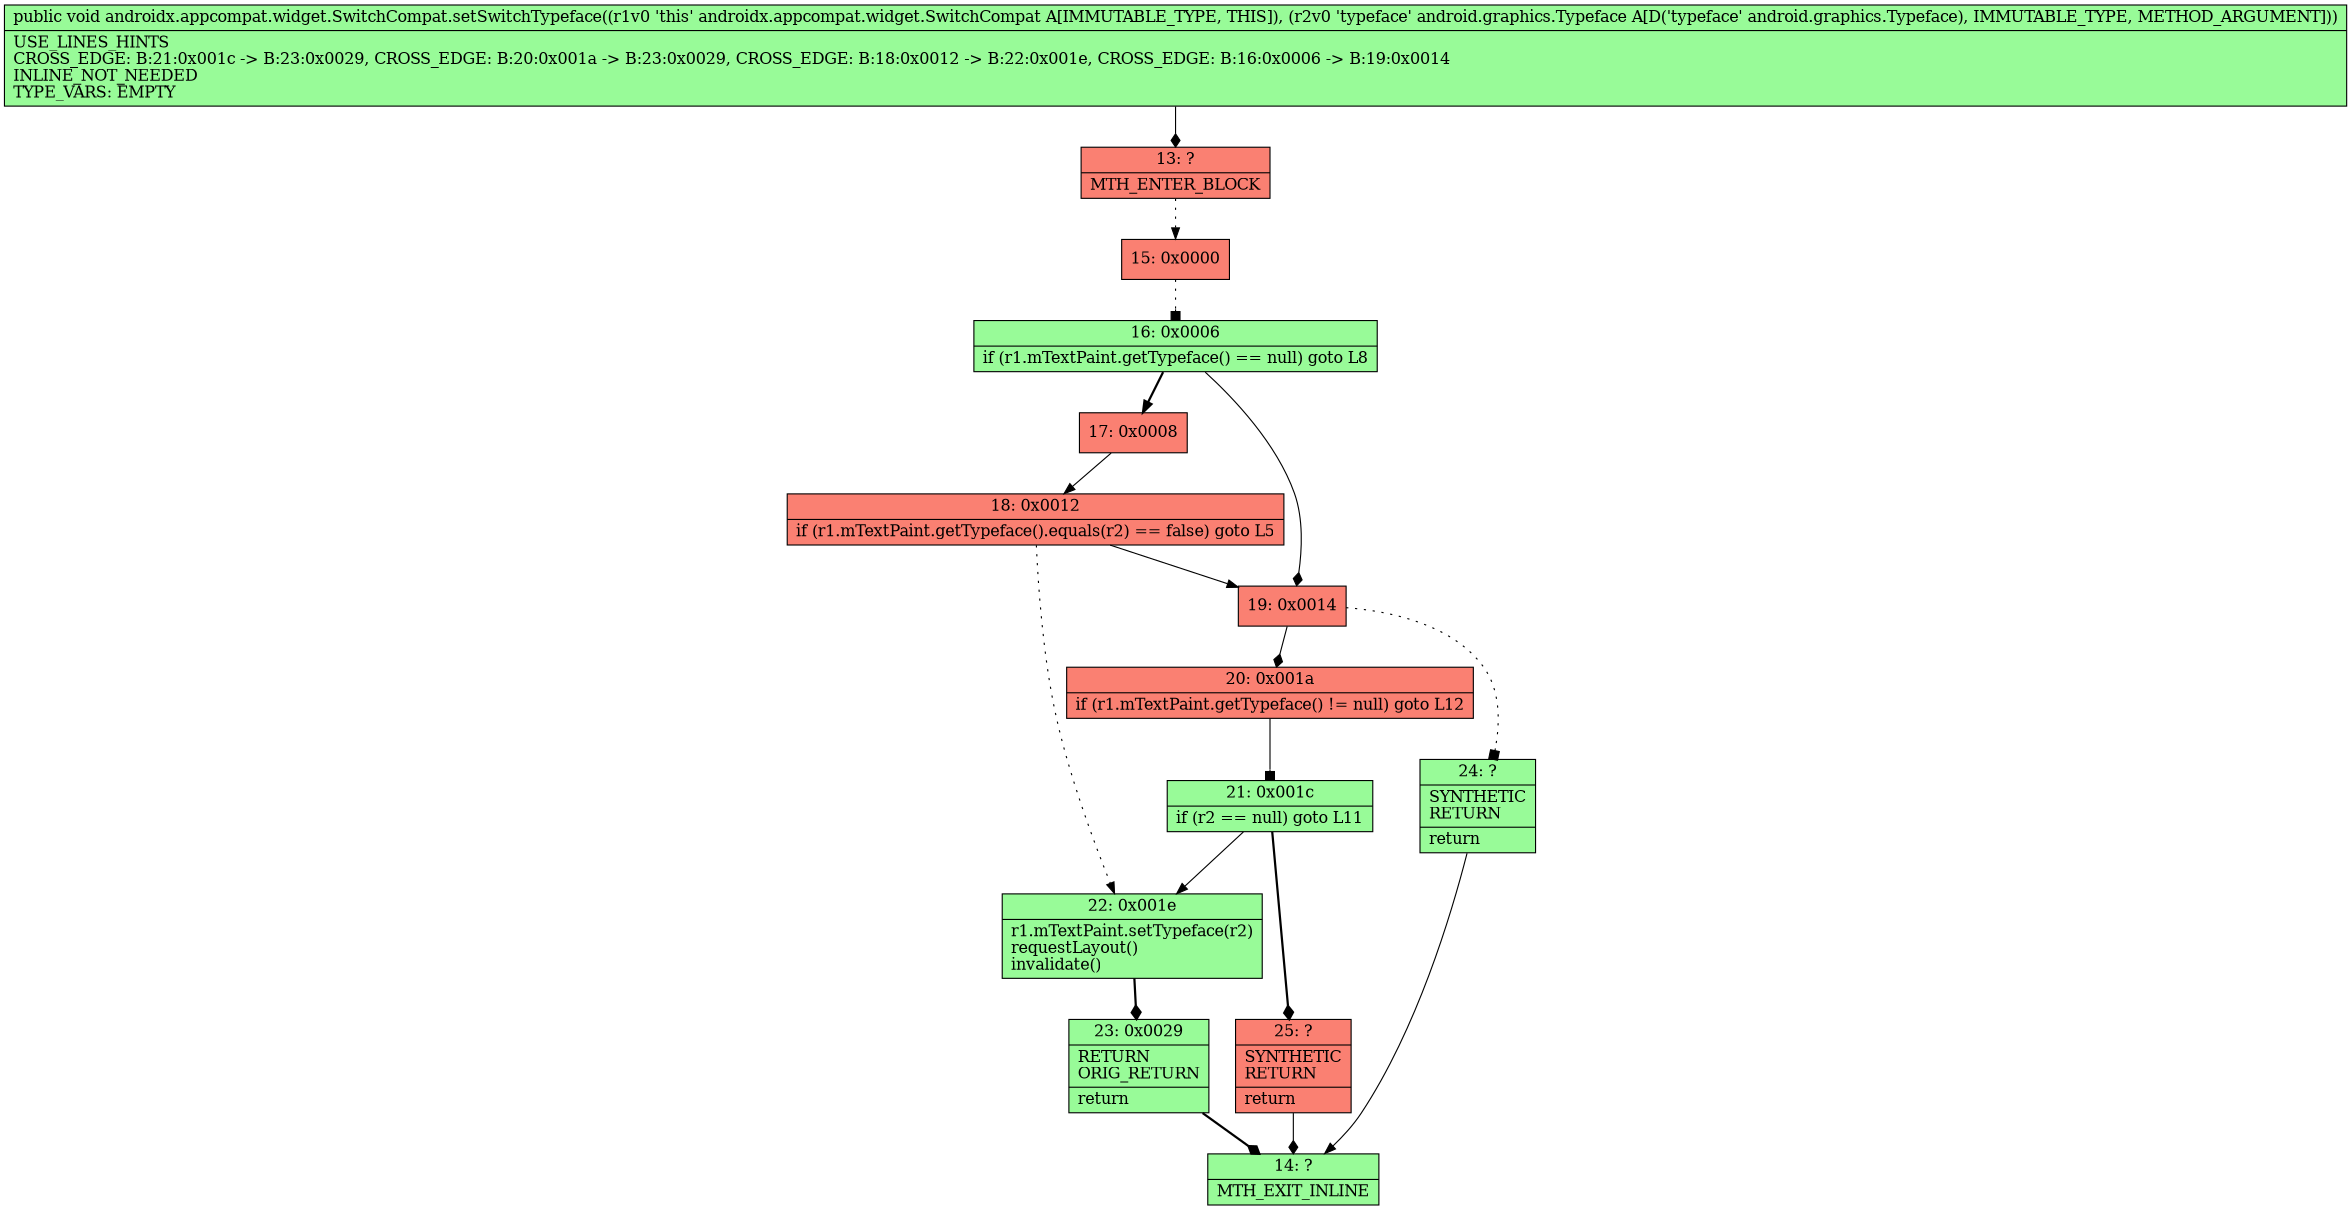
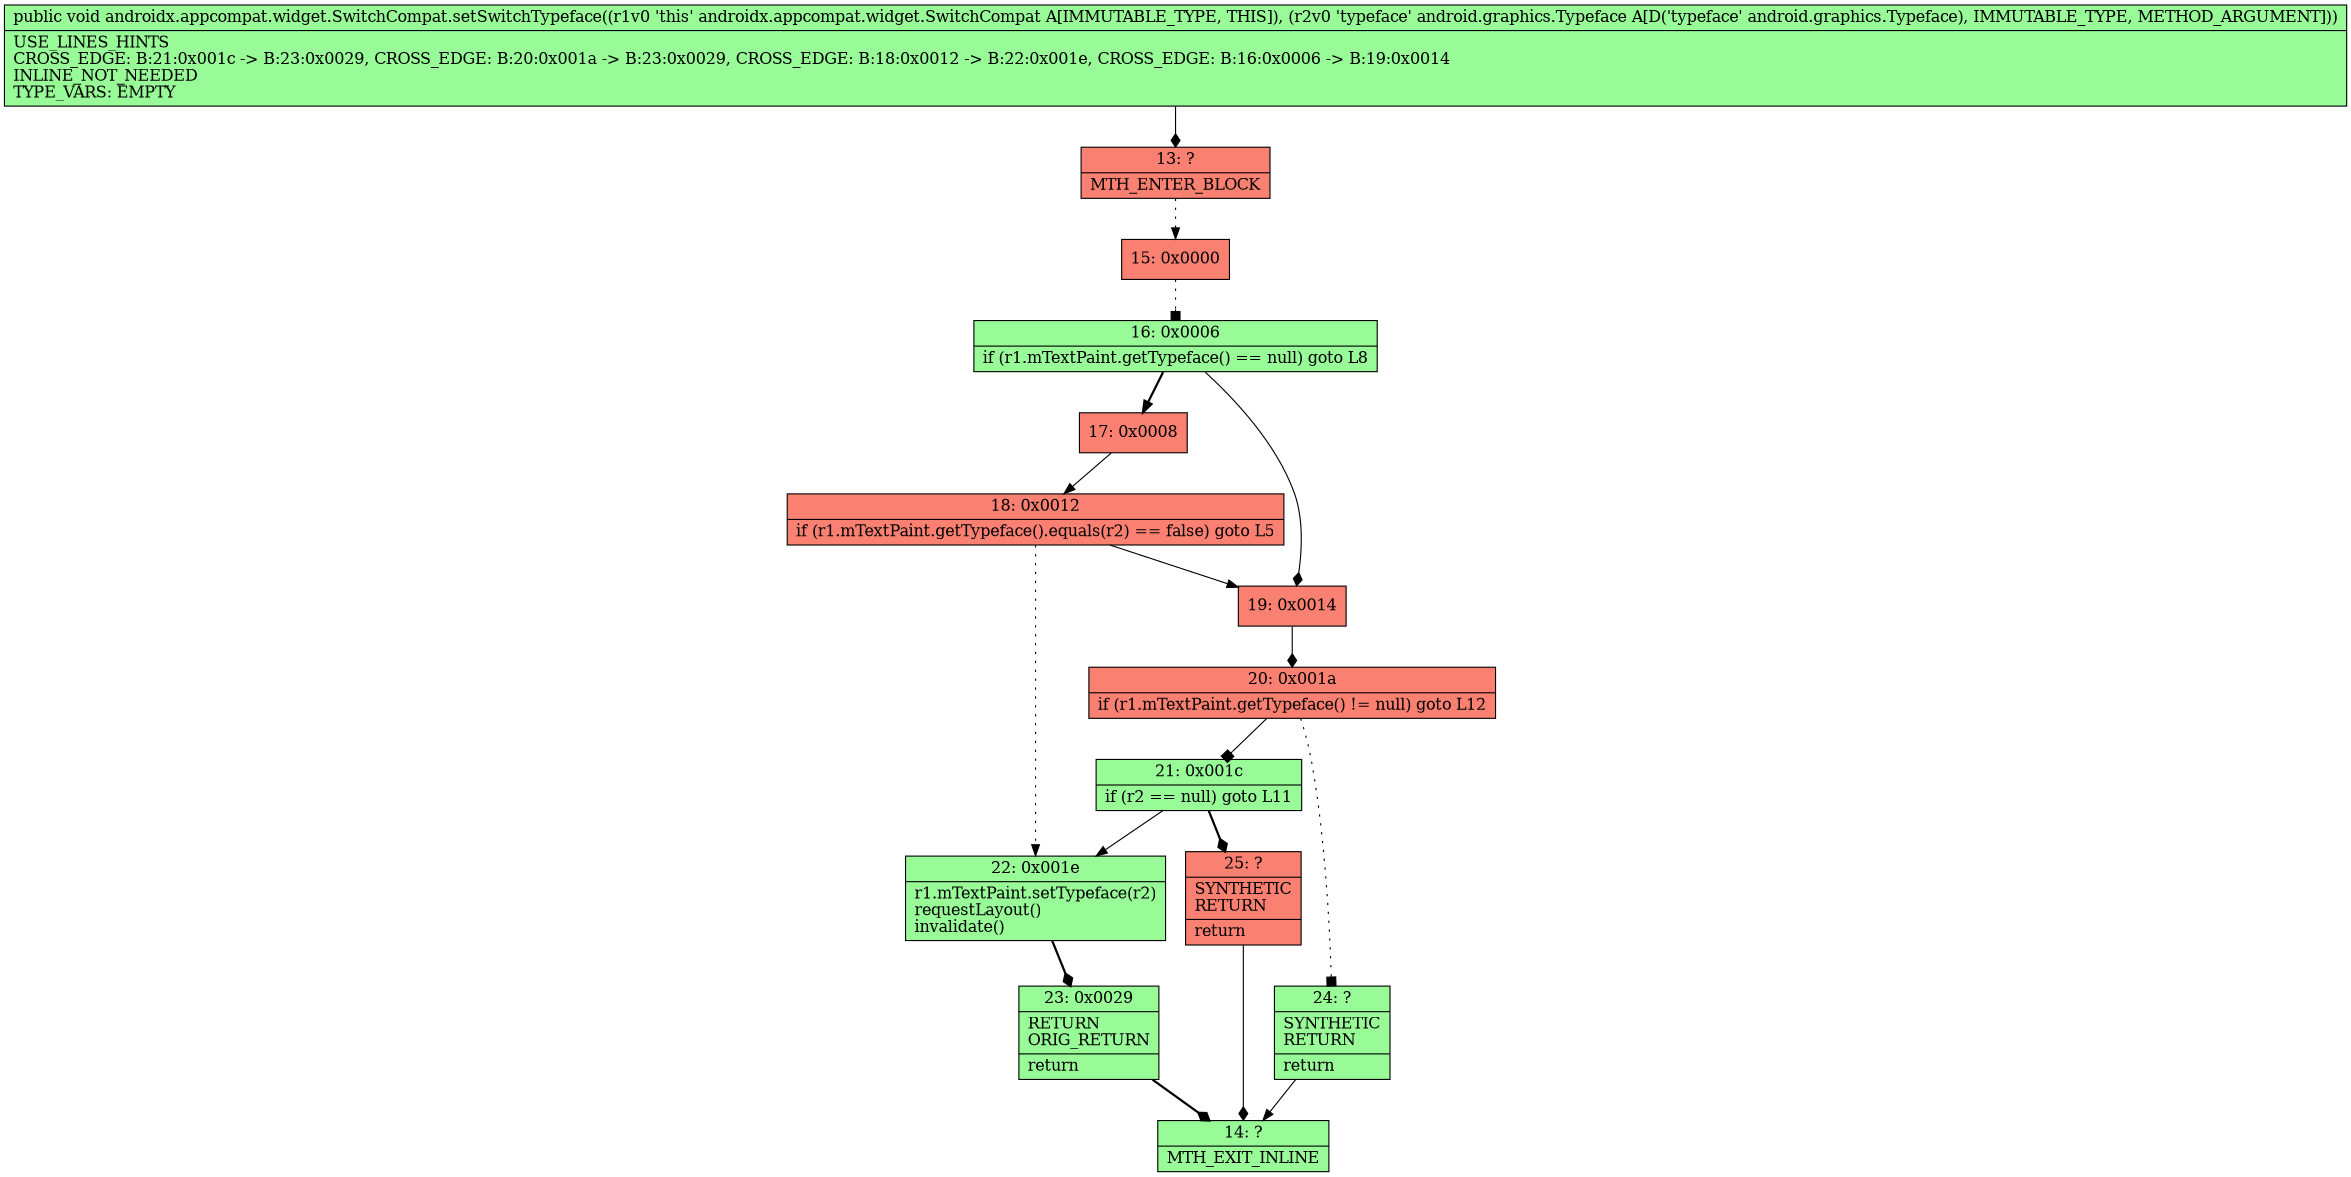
edge "19: 0x0014" -> "24: ?": now "20: 0x001a" -> "24: ?"
